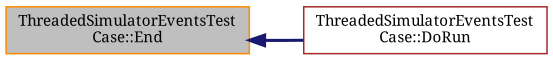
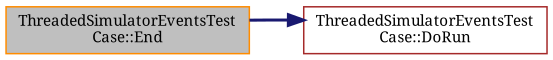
edge "ThreadedSimulatorEventsTest Case::DoRun" -> "ThreadedSimulatorEventsTest Case::End": reversed
